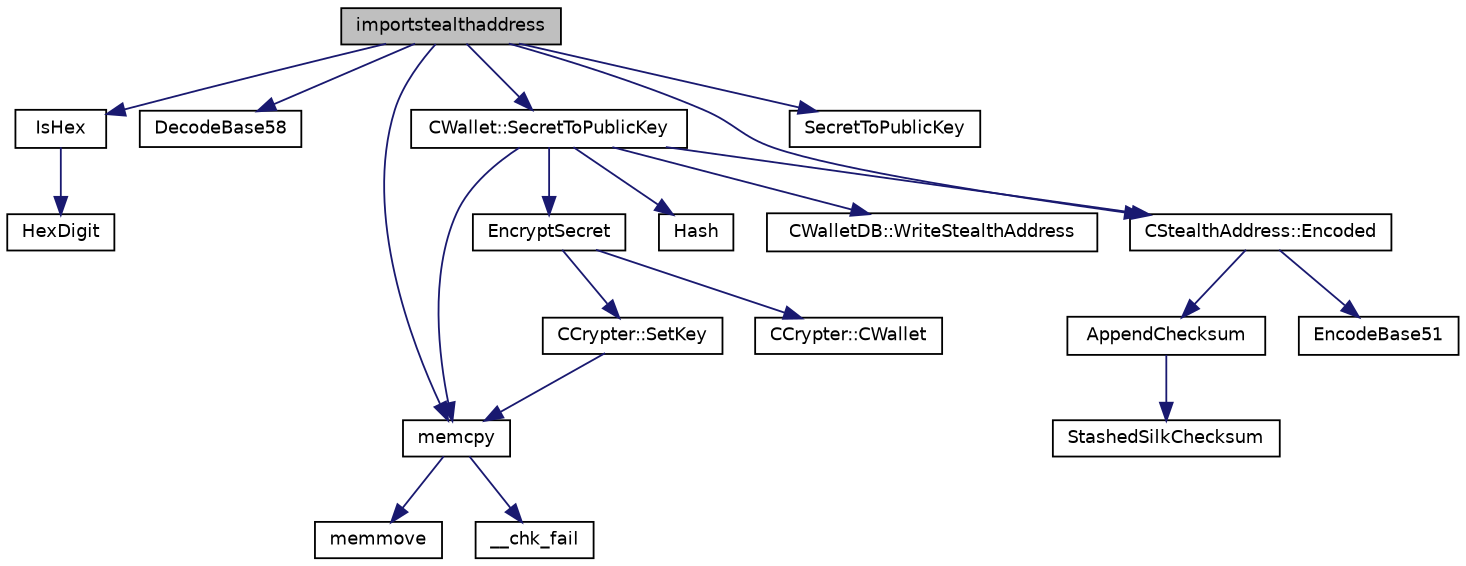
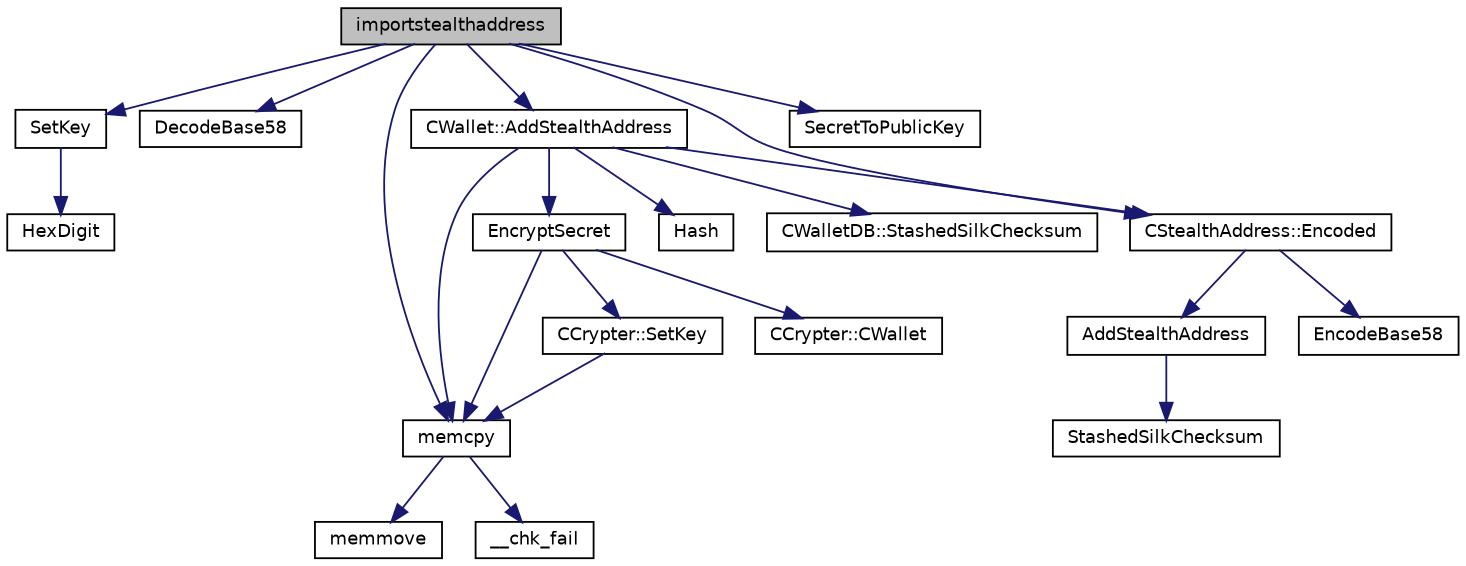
node "IsHex": label "IsHex" -> "SetKey"
node "CWallet::SecretToPublicKey": label "CWallet::SecretToPublicKey" -> "CWallet::AddStealthAddress"
node "CWalletDB::WriteStealthAddress": label "CWalletDB::WriteStealthAddress" -> "CWalletDB::StashedSilkChecksum"
edge "EncryptSecret" -> "memcpy": added
node "AppendChecksum": label "AppendChecksum" -> "AddStealthAddress"
node "EncodeBase51": label "EncodeBase51" -> "EncodeBase58"
